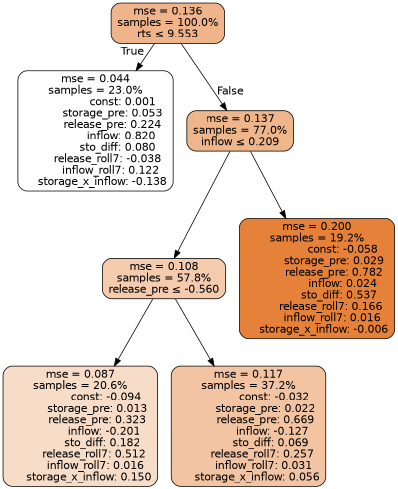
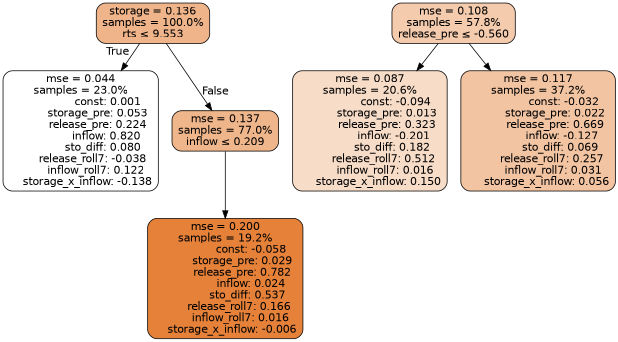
node "mse = 0.136 samples = 100.0% rts ≤ 9.553": label "mse = 0.136 samples = 100.0% rts ≤ 9.553" -> "storage = 0.136 samples = 100.0% rts ≤ 9.553"
edge "mse = 0.137 samples = 77.0% inflow ≤ 0.209" -> "mse = 0.108 samples = 57.8% release_pre ≤ -0.560": removed
